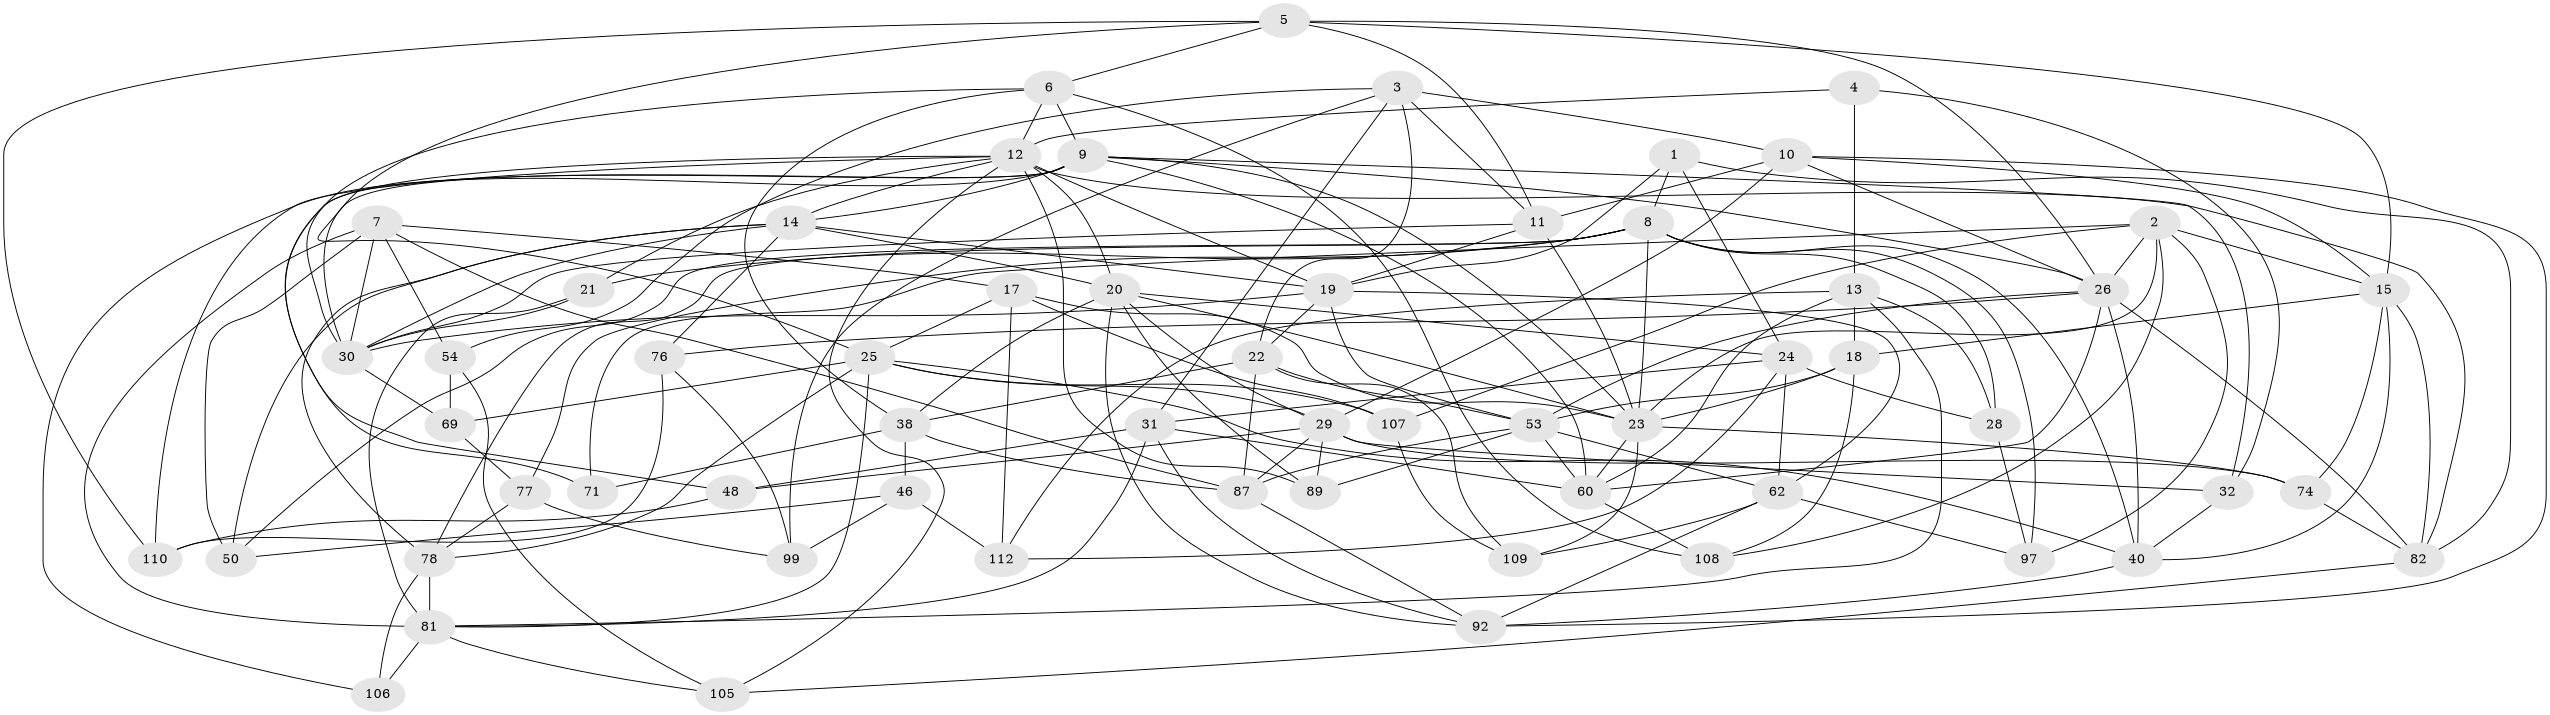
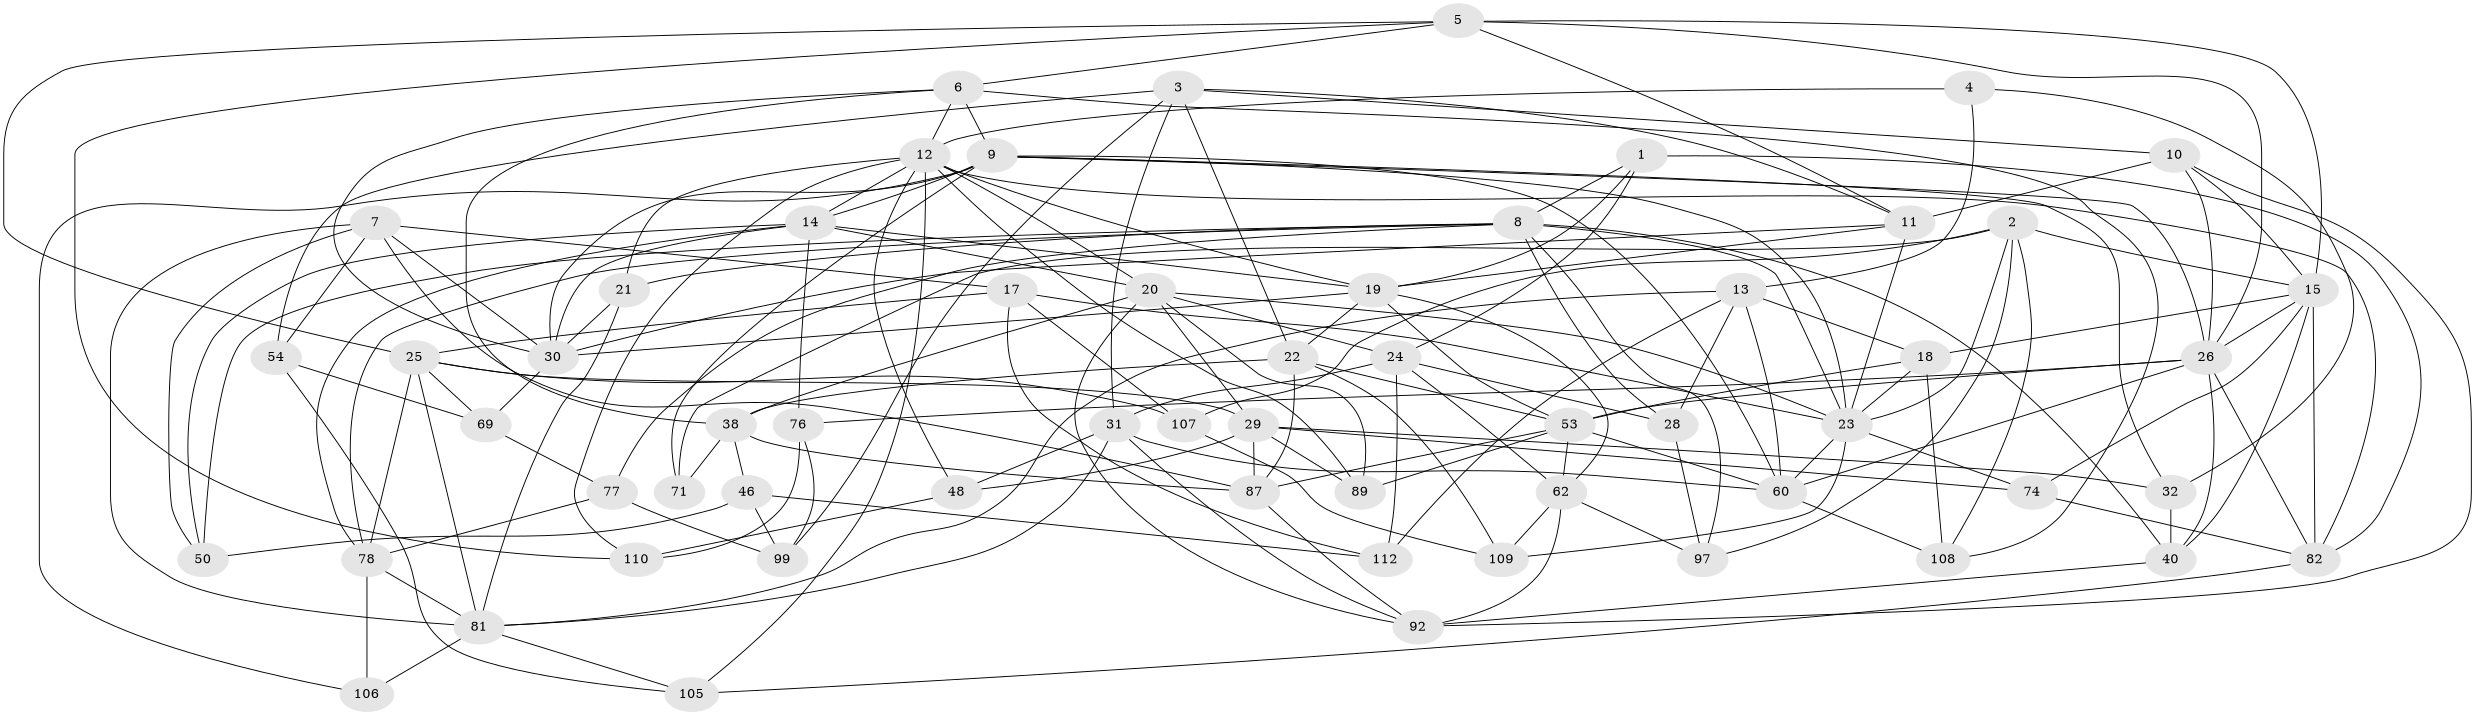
edge "2" -- "26": now "15" -- "26"
edge "10" -- "29": removed
edge "25" -- "40": removed
